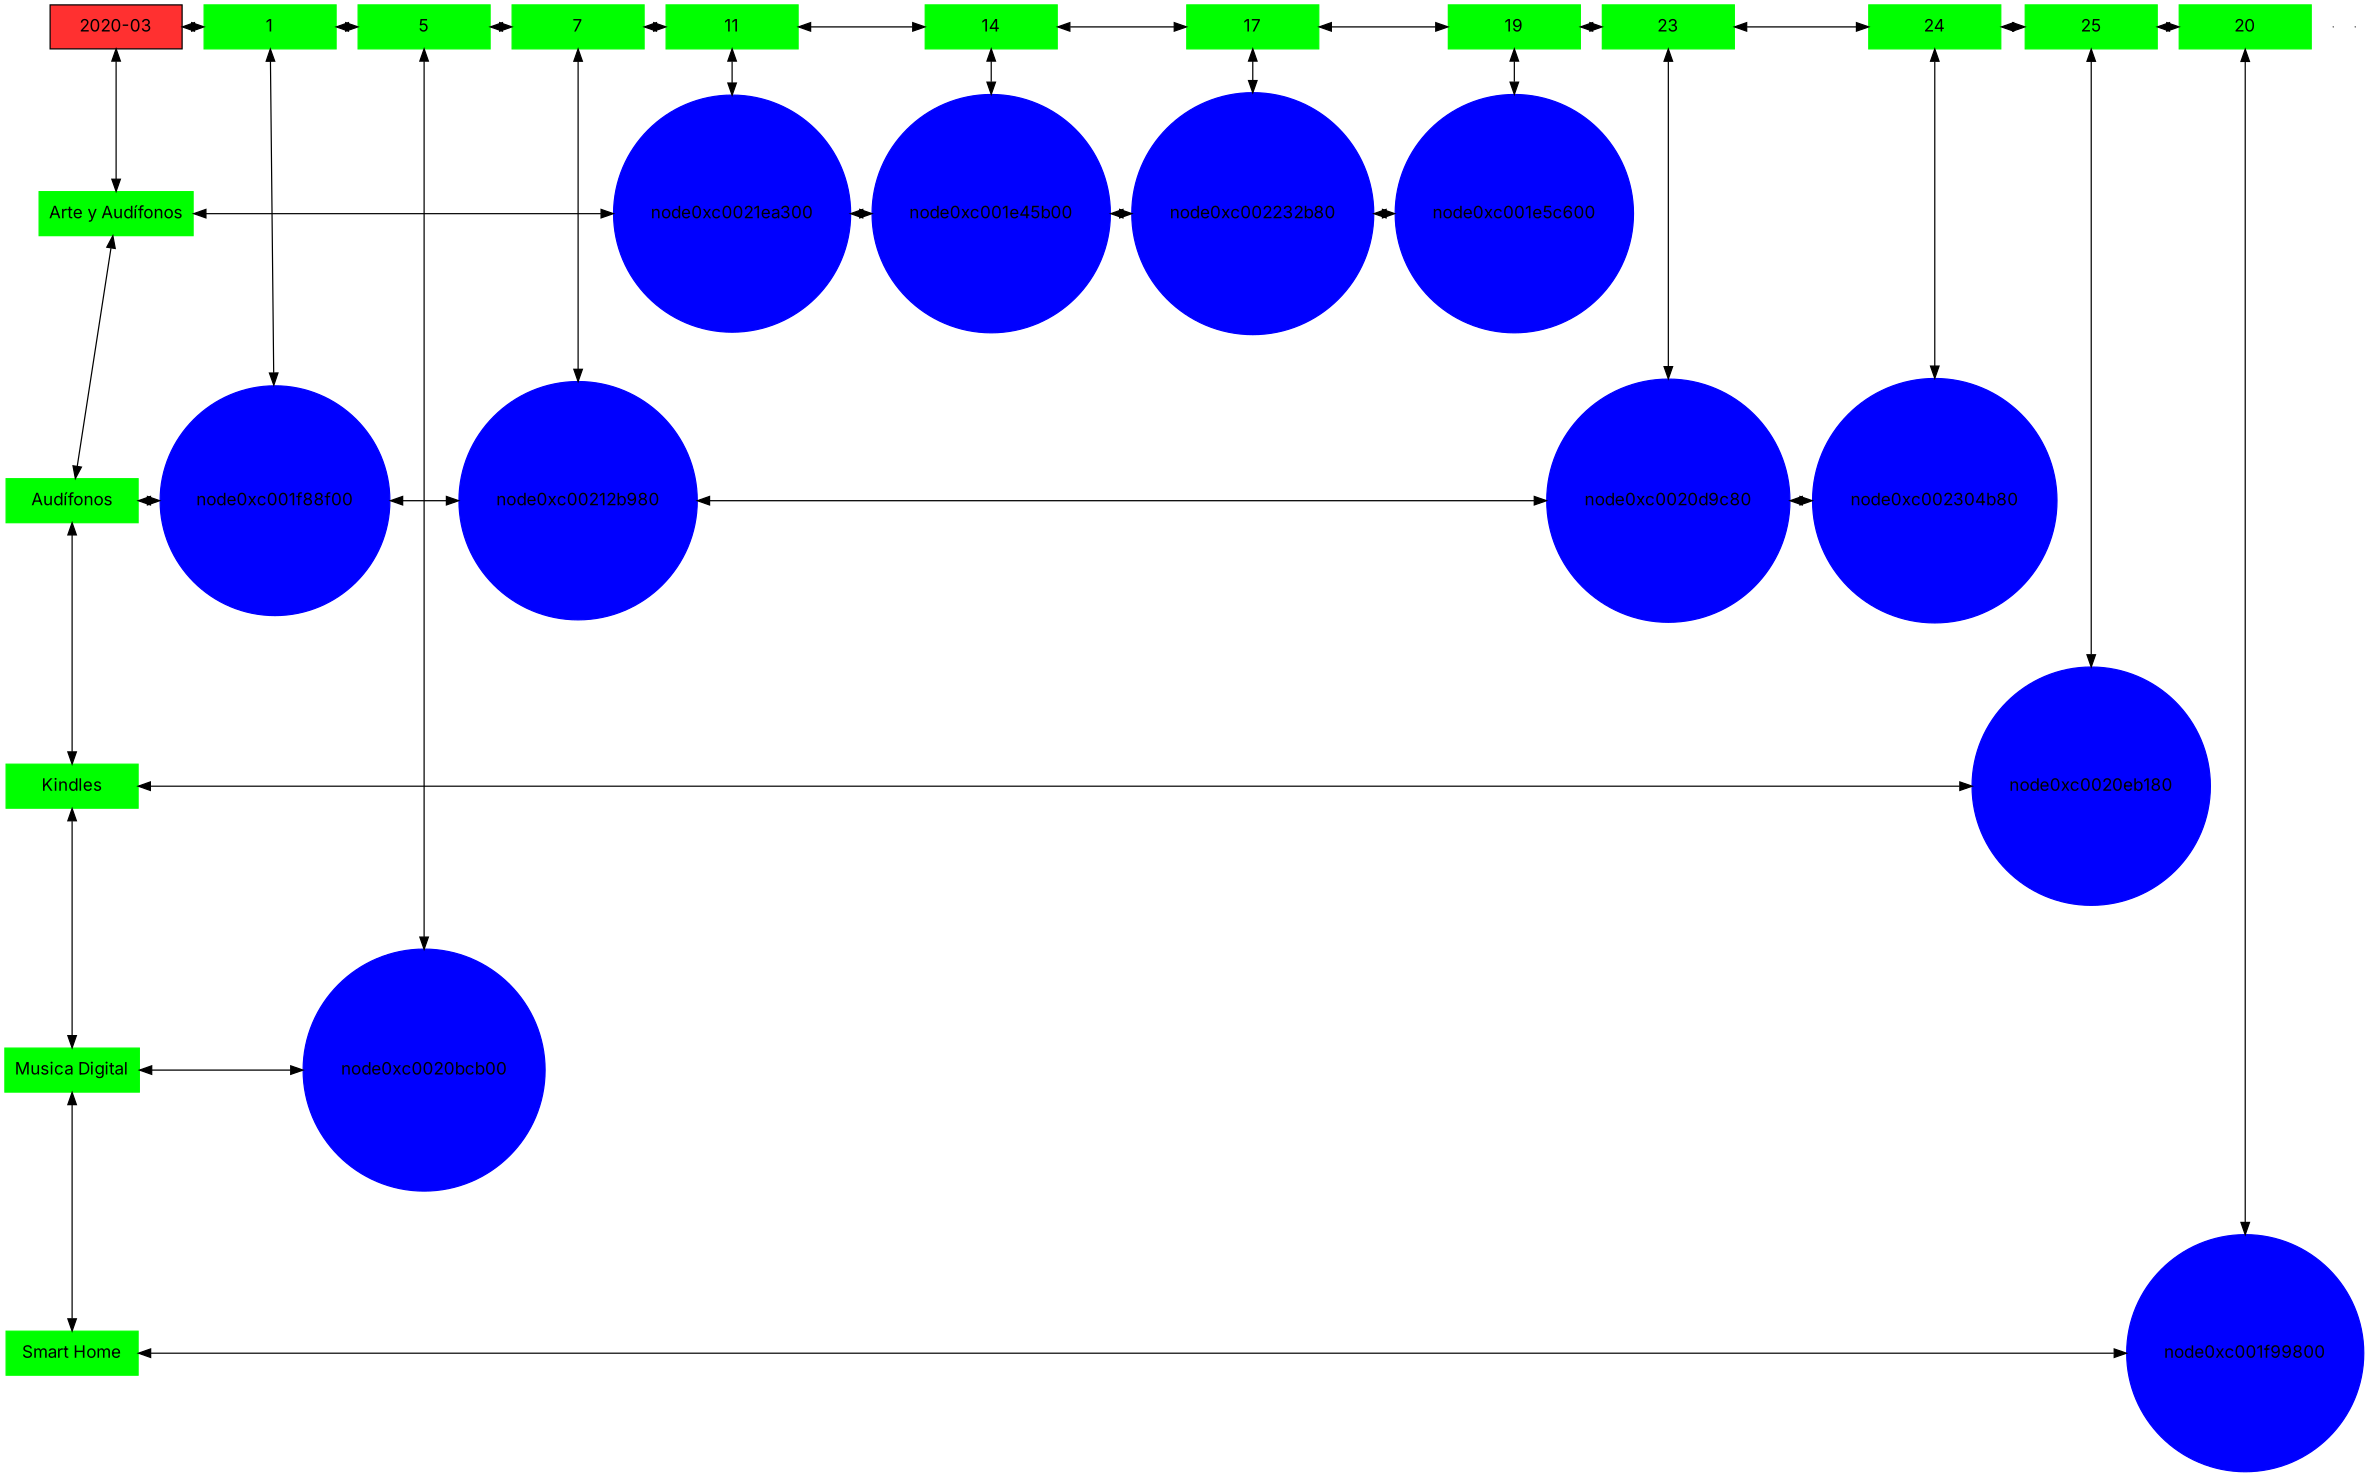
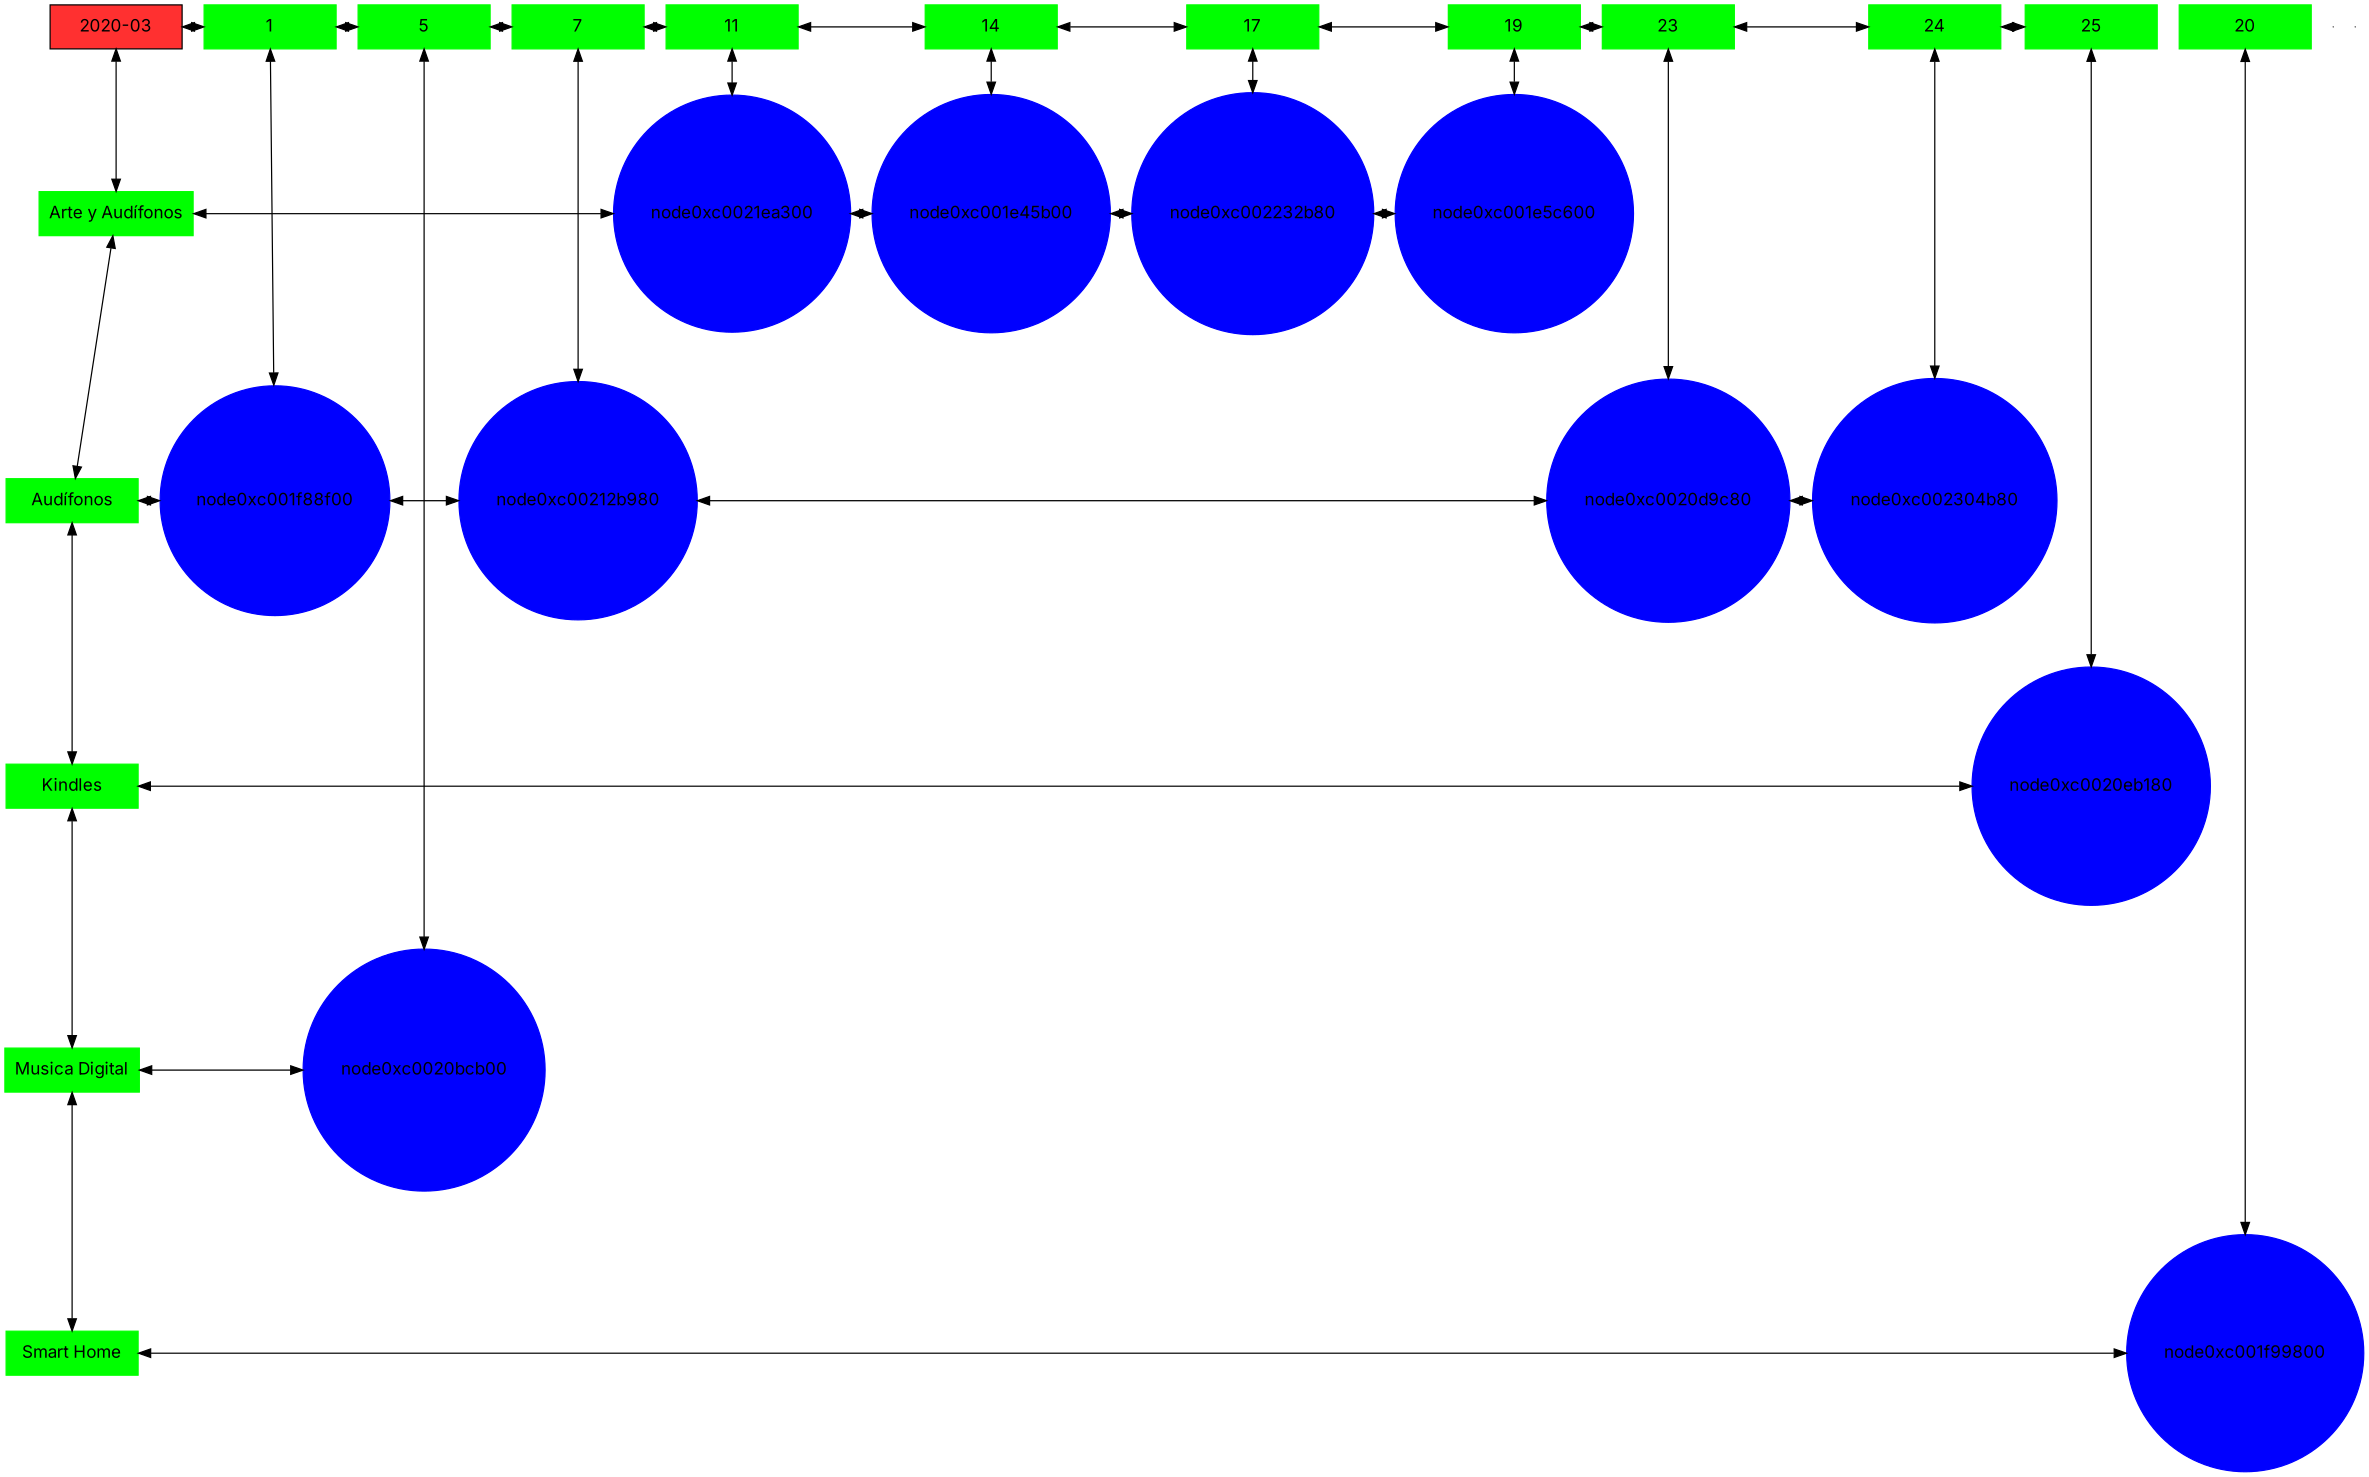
edge "25" -- "20": removed
